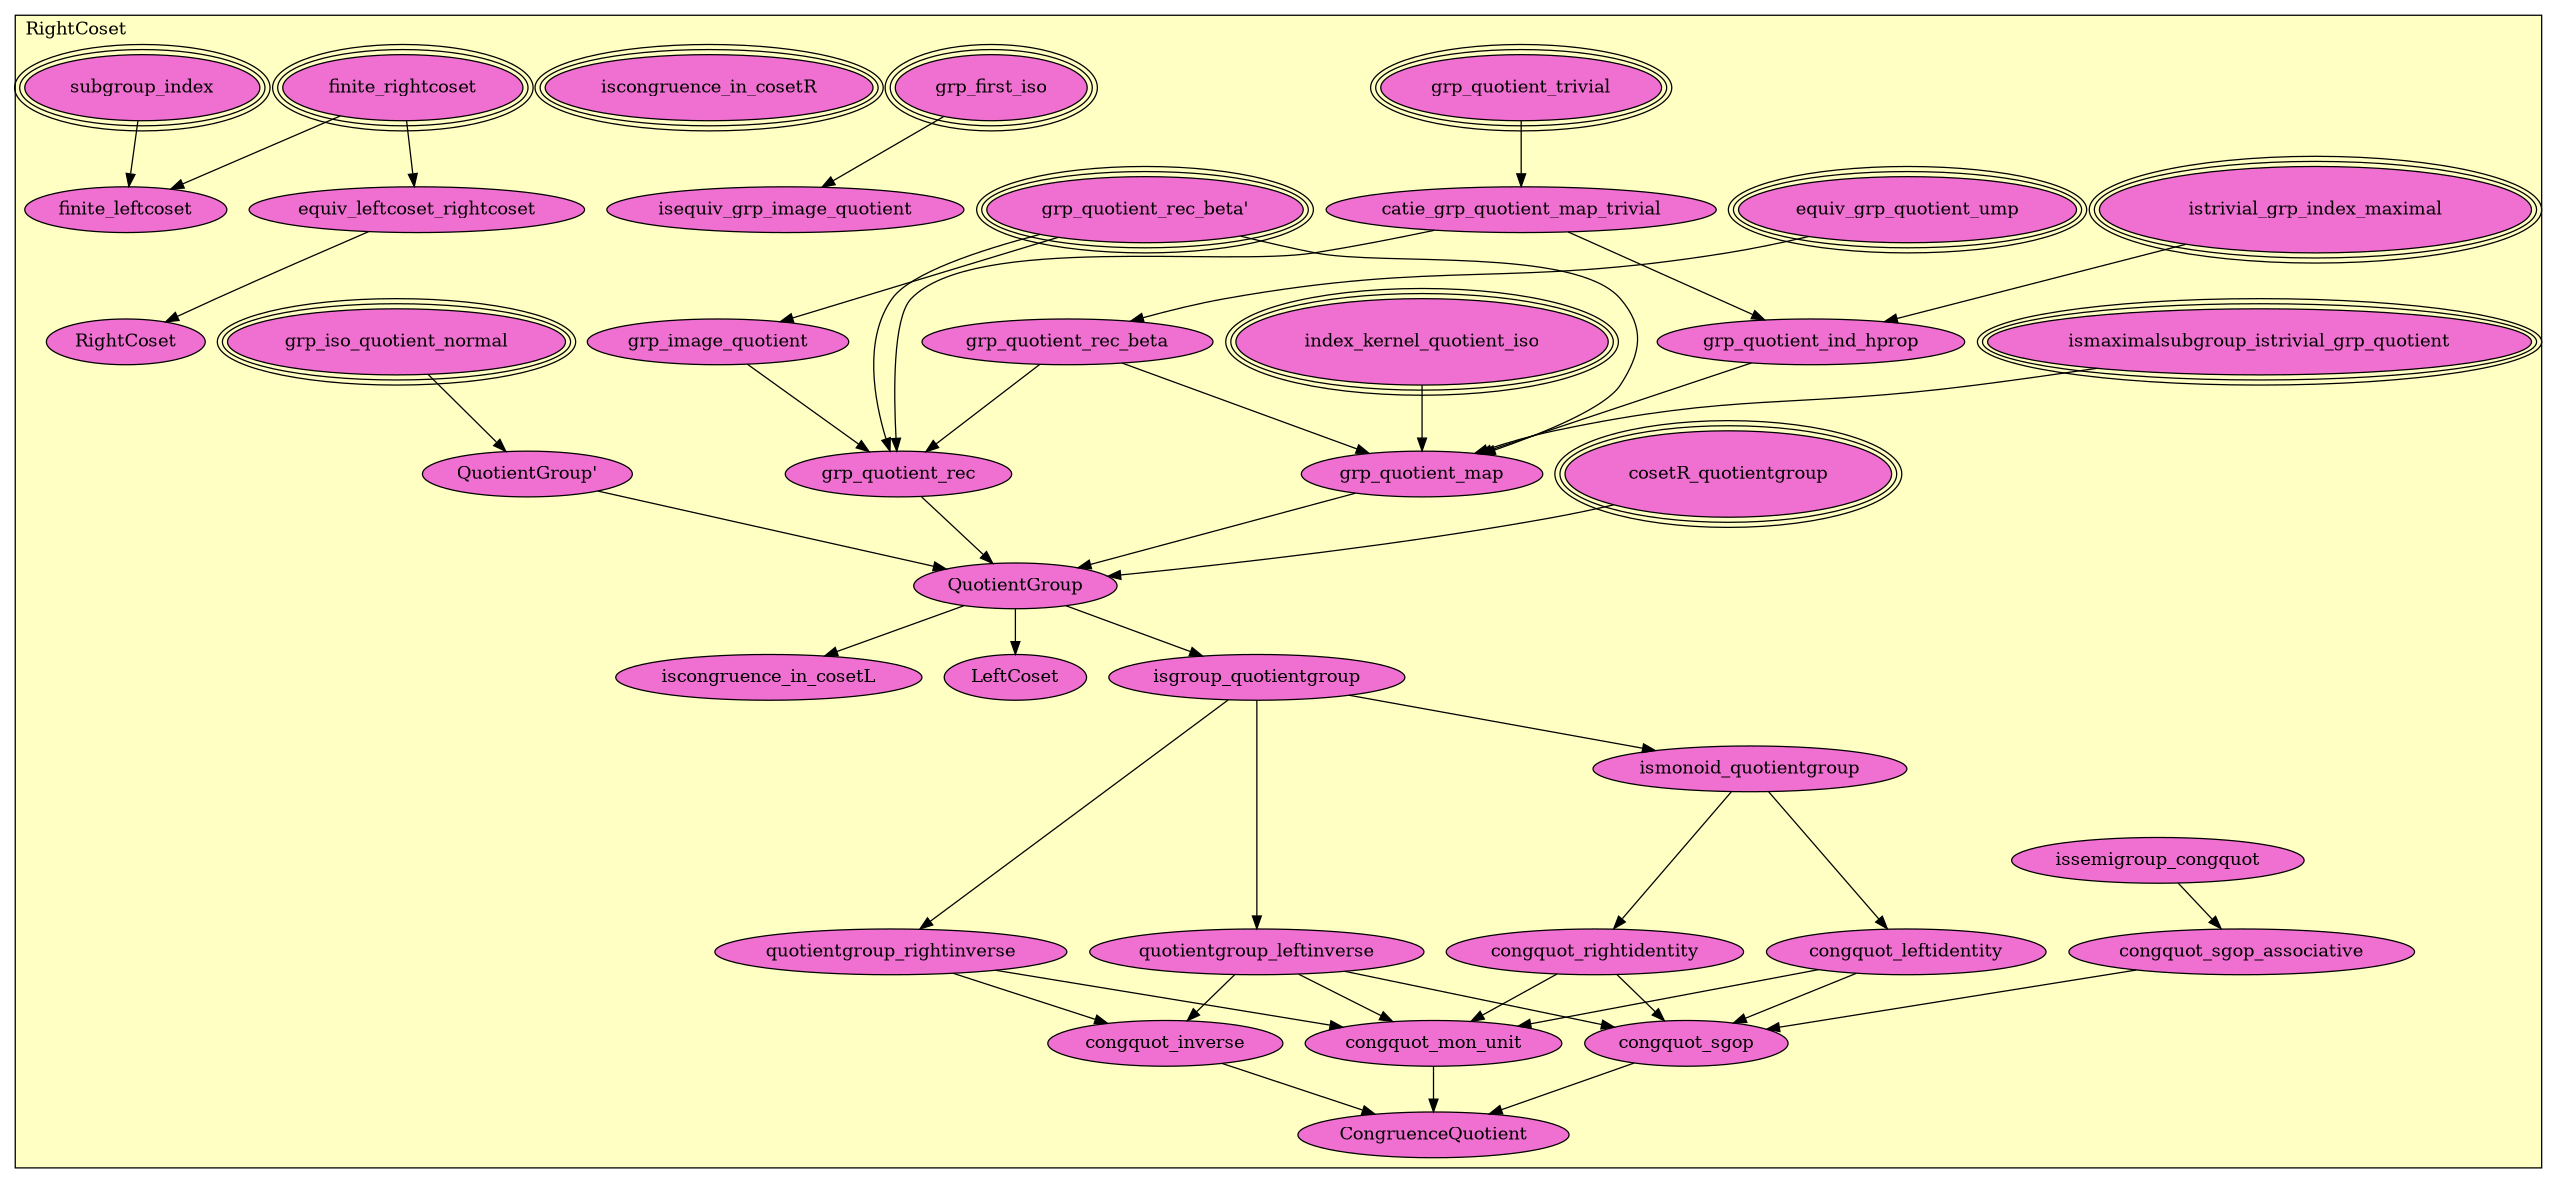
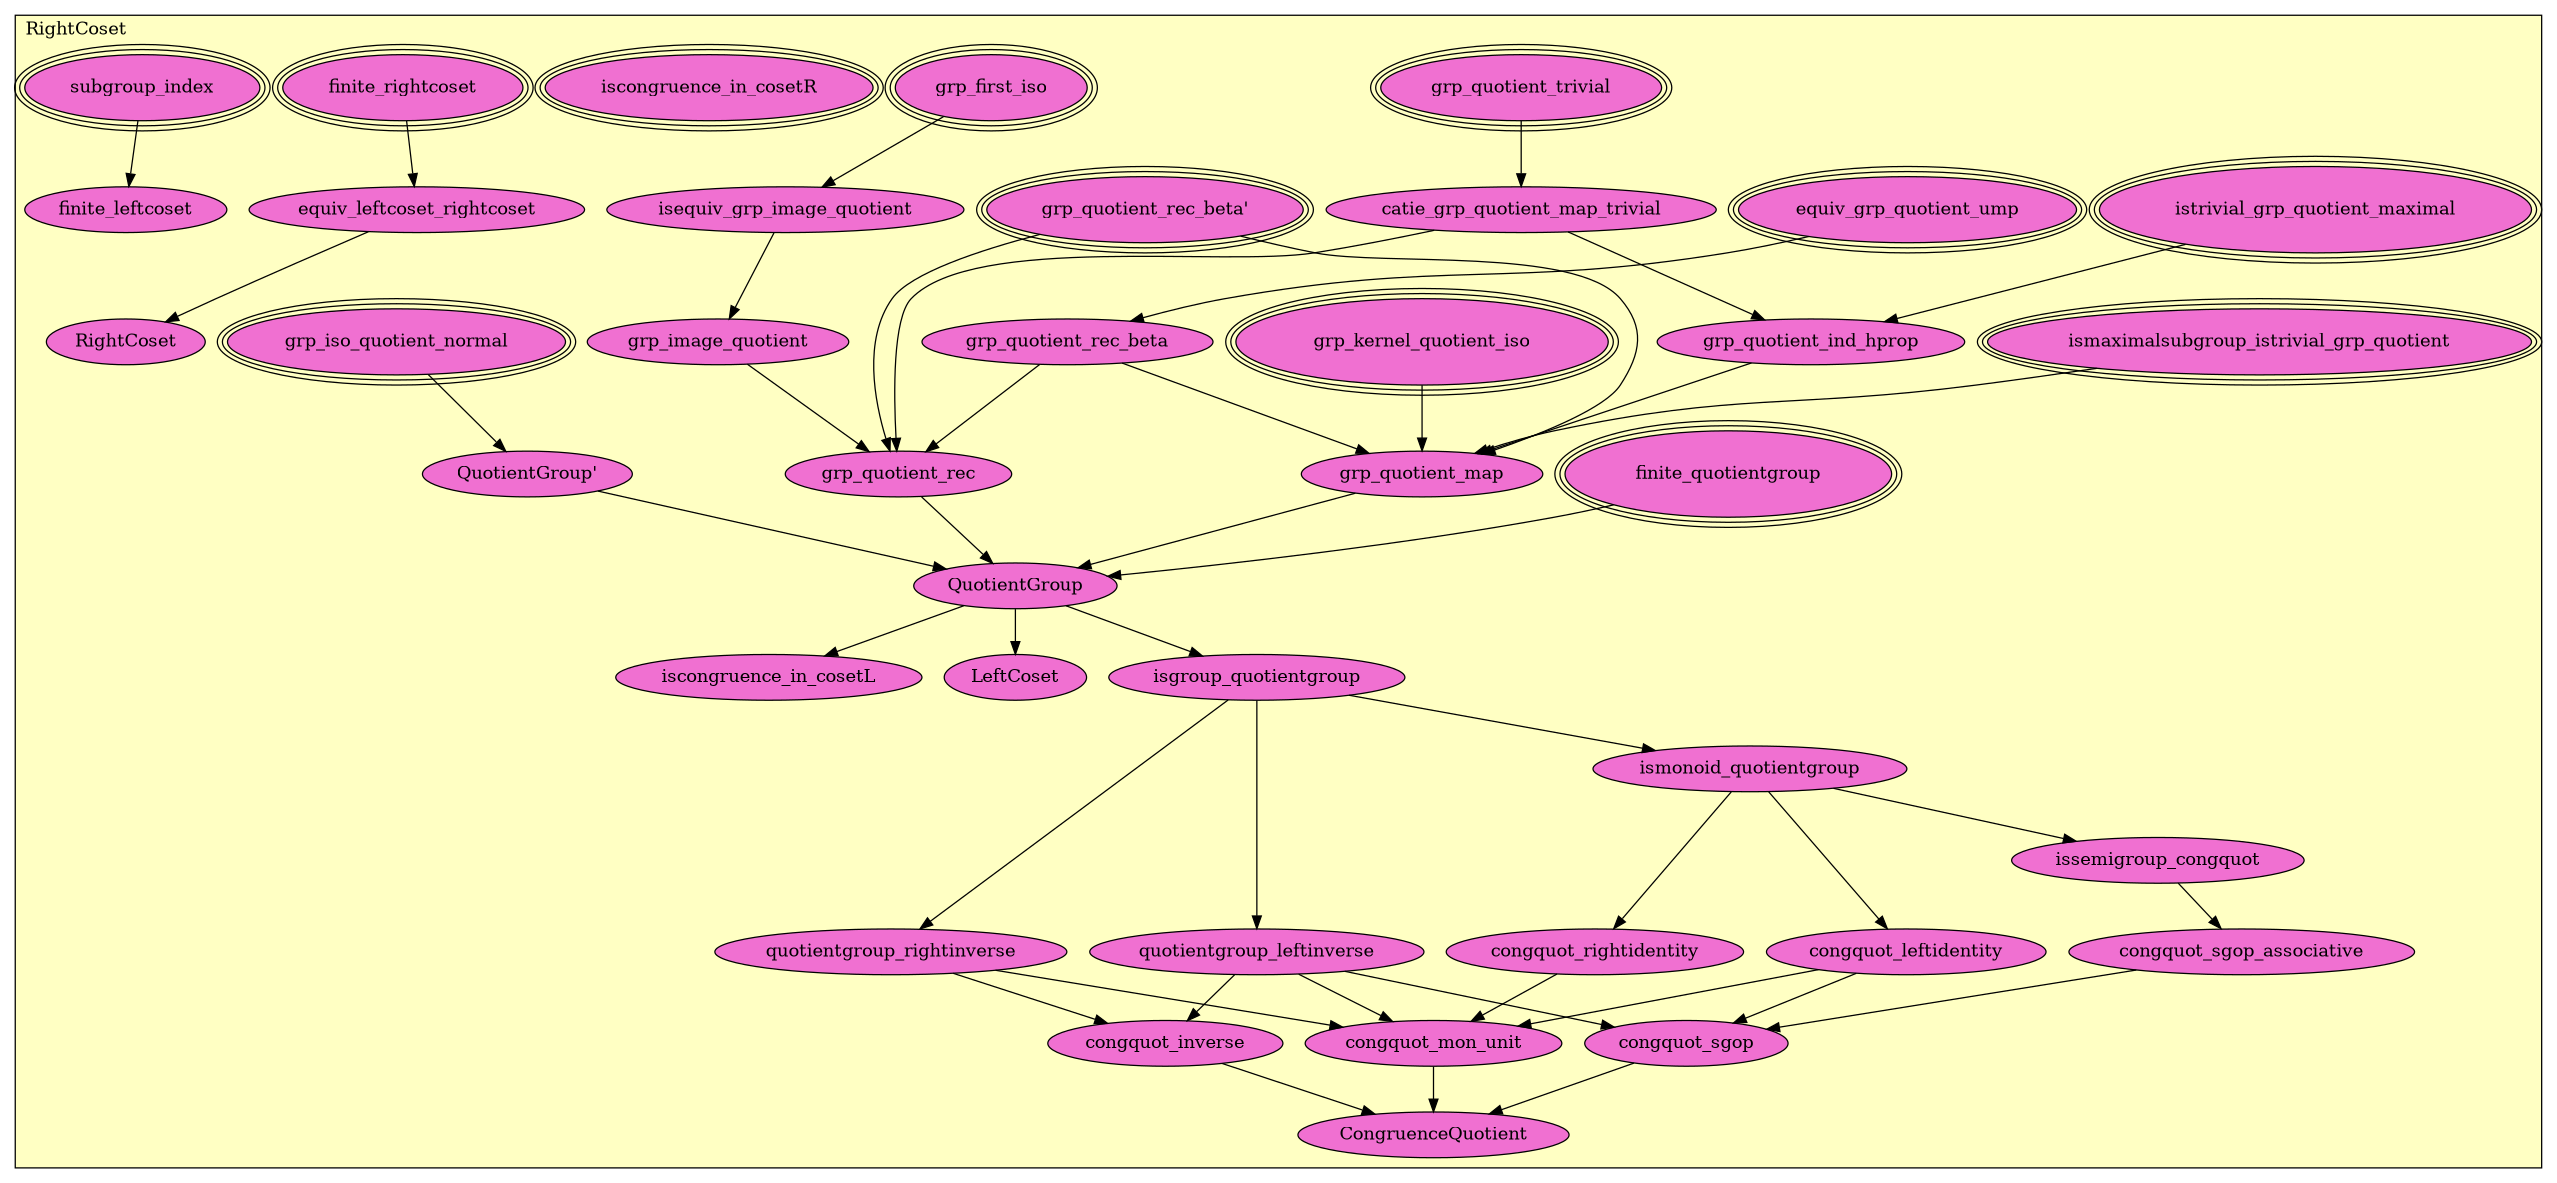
edge "finite_rightcoset" -> "finite_leftcoset": removed
node "istrivial_grp_index_maximal": label "istrivial_grp_index_maximal" -> "istrivial_grp_quotient_maximal"
edge "grp_quotient_rec_beta'" -> "grp_image_quotient": now "isequiv_grp_image_quotient" -> "grp_image_quotient"
node "index_kernel_quotient_iso": label "index_kernel_quotient_iso" -> "grp_kernel_quotient_iso"
node "cosetR_quotientgroup": label "cosetR_quotientgroup" -> "finite_quotientgroup"
edge "ismonoid_quotientgroup" -> "issemigroup_congquot": added
edge "congquot_rightidentity" -> "congquot_sgop": removed
